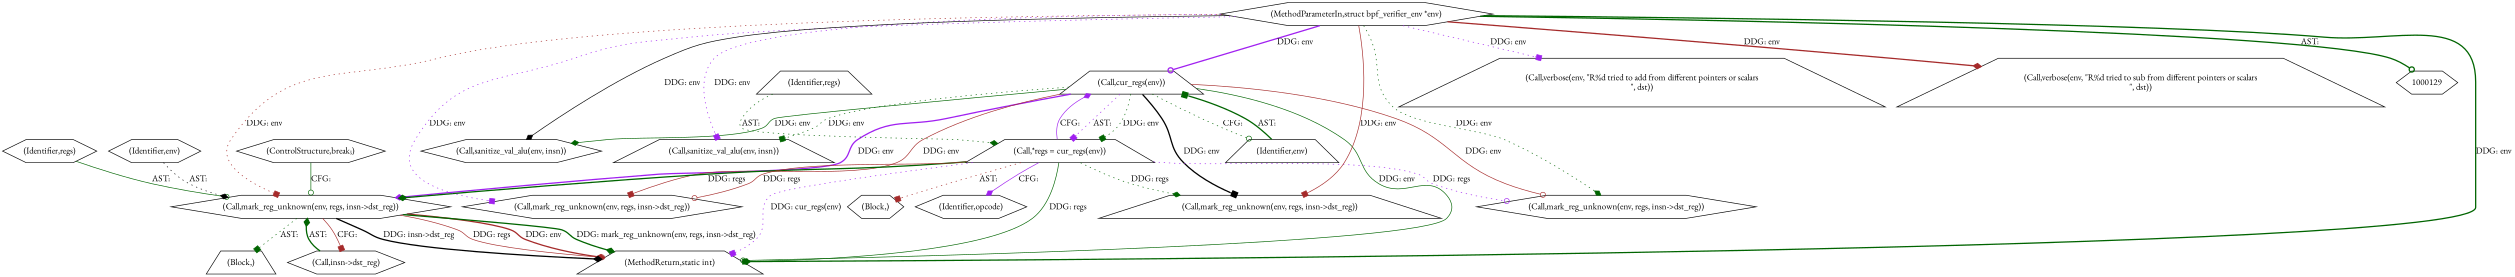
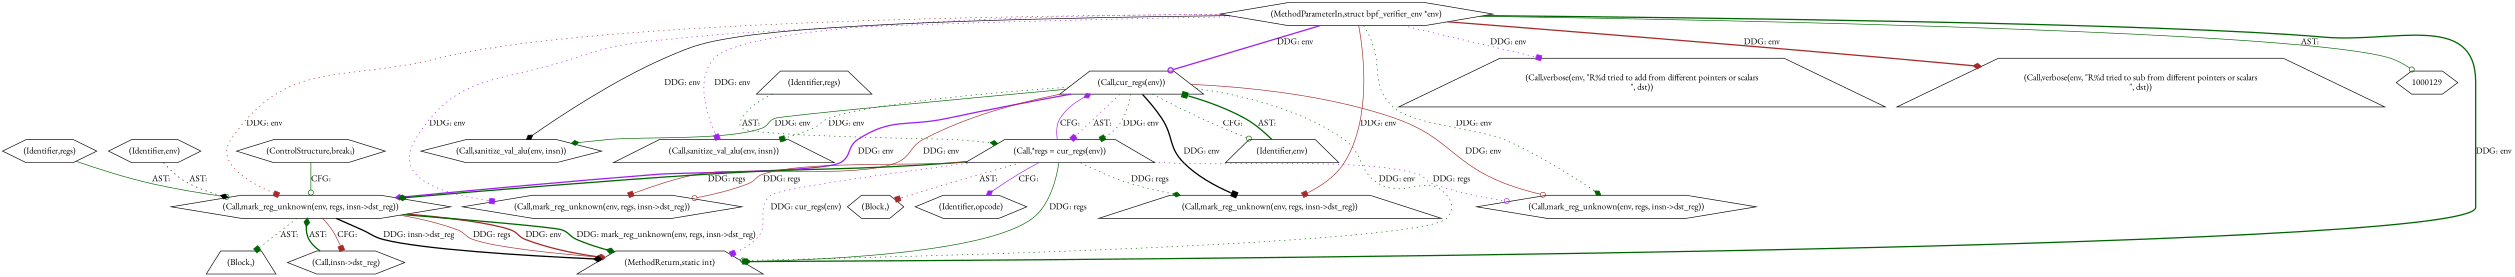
edge "(MethodParameterIn,struct bpf_verifier_env *env)" -> "1000129": style bold -> solid
edge "(Call,cur_regs(env))" -> "(MethodReturn,static int)": style solid -> dotted
